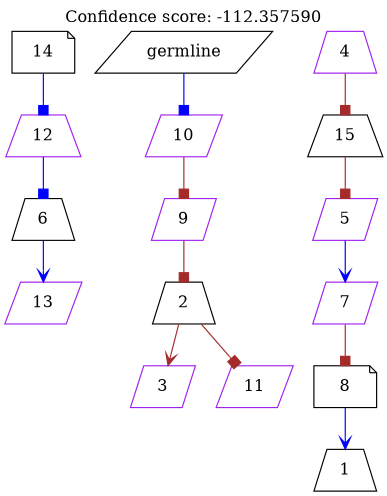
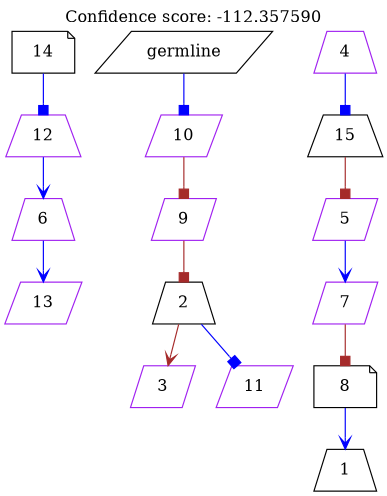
edge "4" -> "15": color brown -> blue
edge "12" -> "6": arrowhead box -> vee
node "6": color black -> purple
edge "2" -> "11": color brown -> blue
